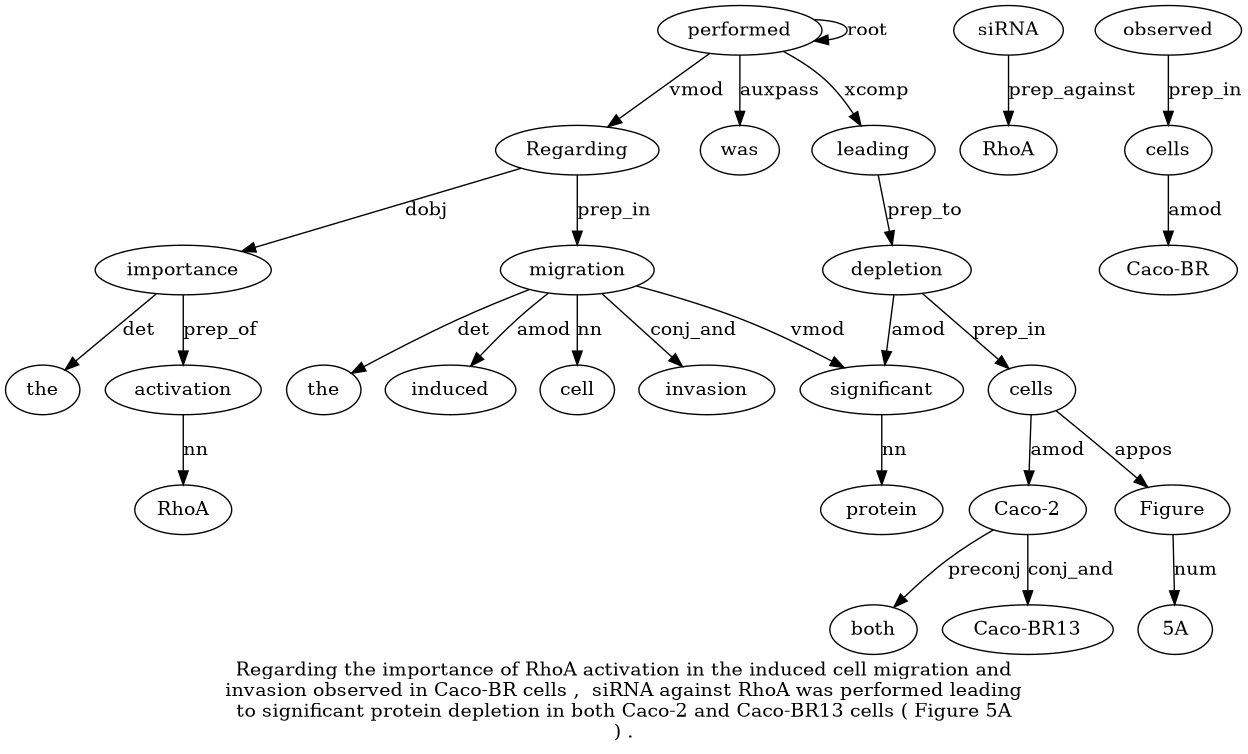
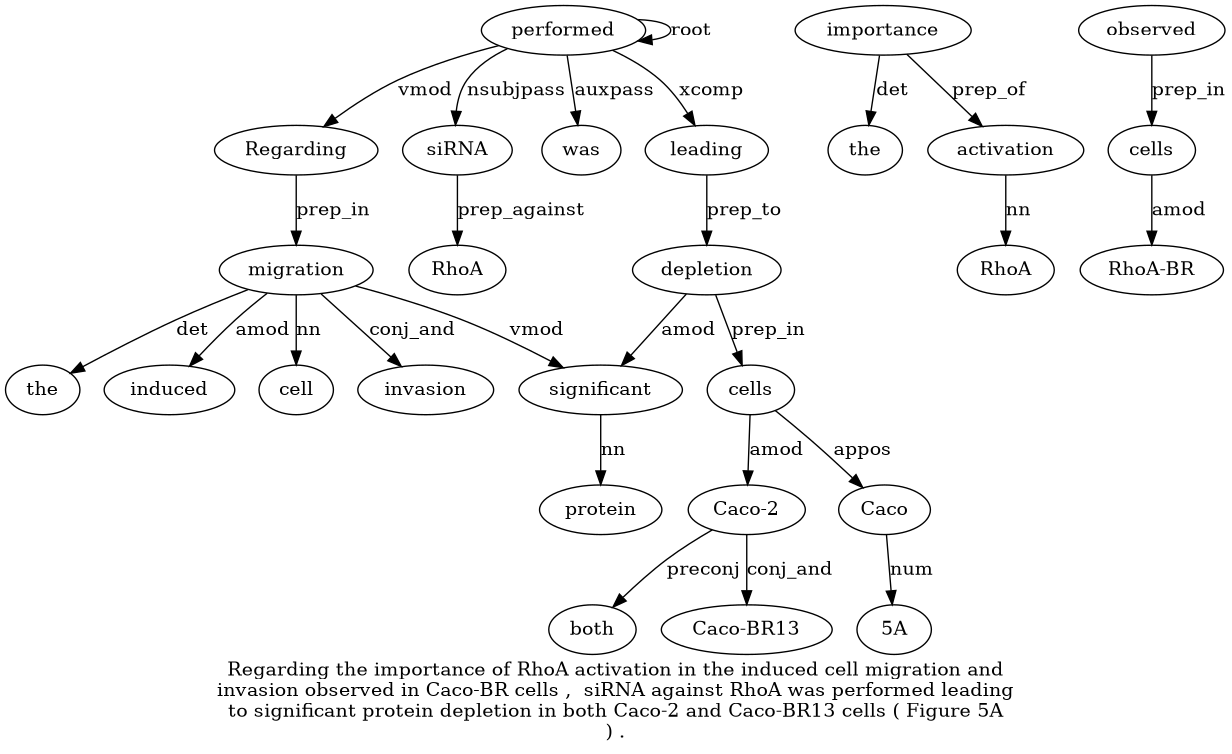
edge "performed" -> "siRNA": added, label "nsubjpass"
edge "Regarding" -> "importance": removed, label "dobj"
node "Caco-BR": label "Caco-BR" -> "RhoA-BR"
node "Figure": label "Figure" -> "Caco"
